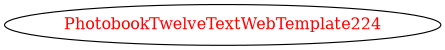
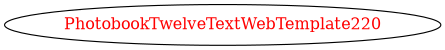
node "PhotobookTwelveTextWebTemplate224": label "PhotobookTwelveTextWebTemplate224" -> "PhotobookTwelveTextWebTemplate220"
